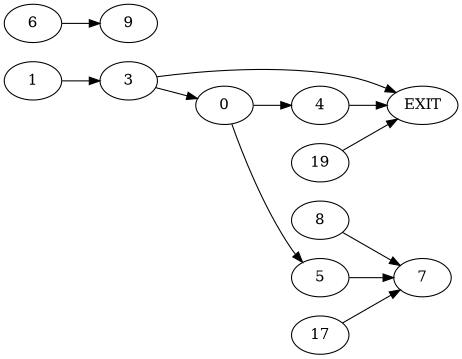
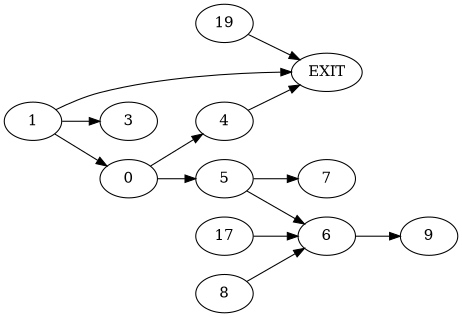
edge "3" -> "EXIT": now "1" -> "EXIT"
edge "3" -> "0": now "1" -> "0"
edge "5" -> "6": added
edge "8" -> "7": now "8" -> "6"
edge "17" -> "7": now "17" -> "6"
